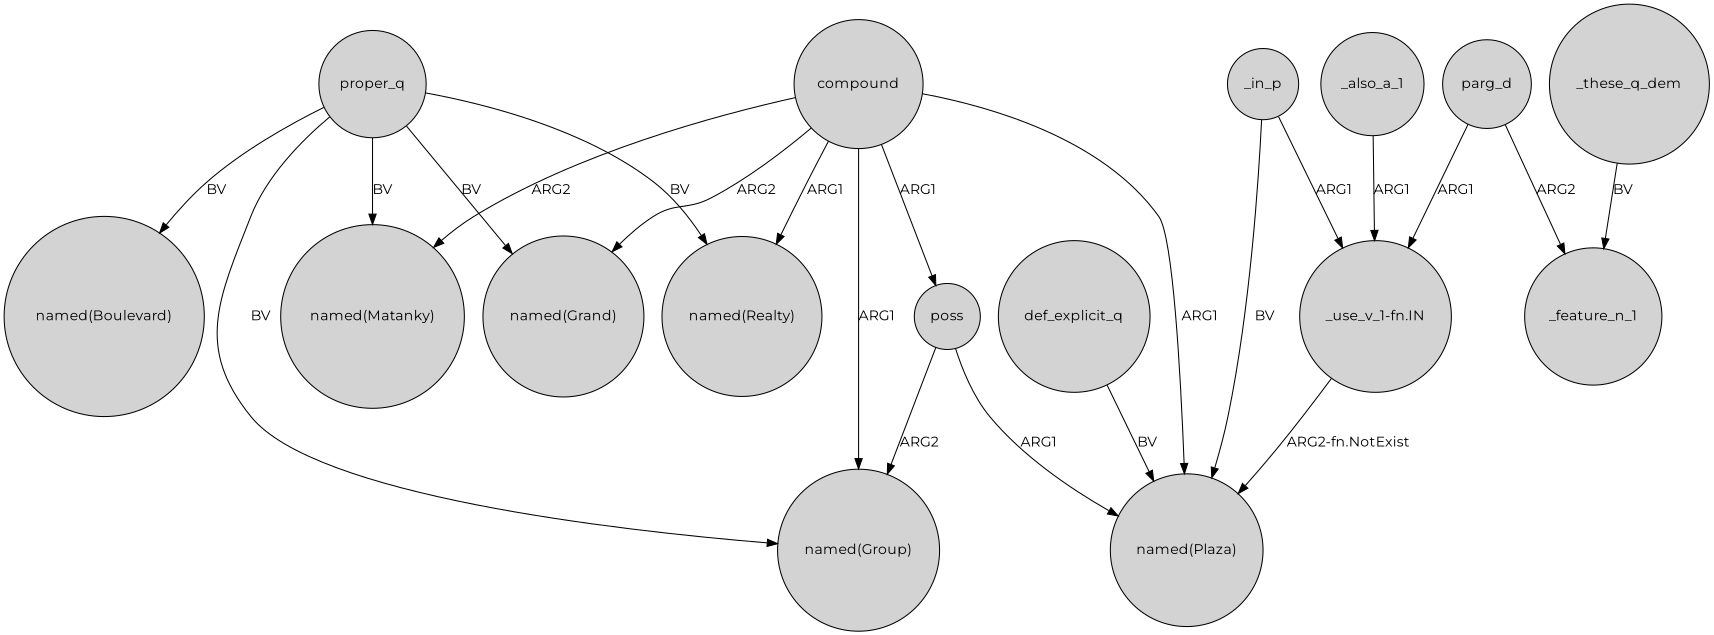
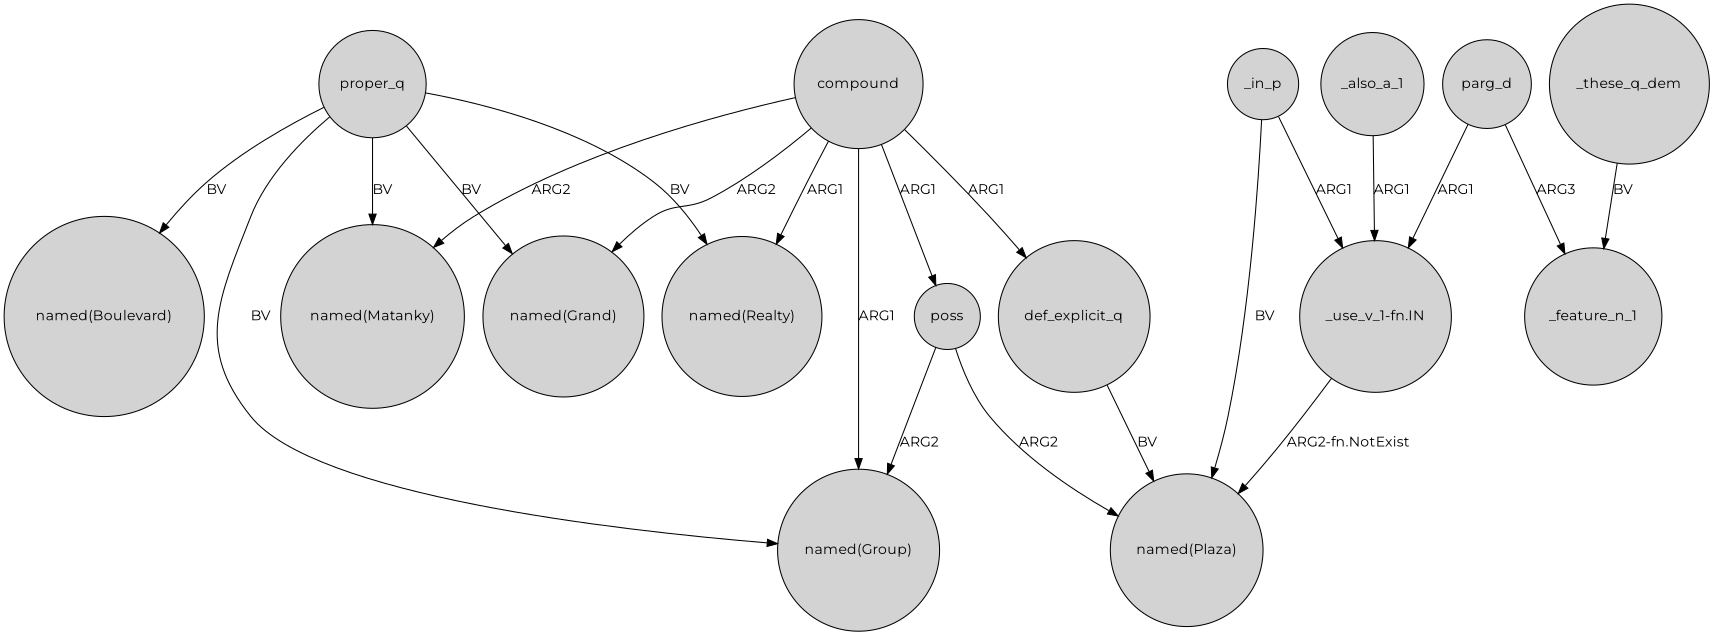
edge "parg_d" -> "_feature_n_1": label "ARG2" -> "ARG3"
edge "compound" -> "named(Plaza)": now "compound" -> "def_explicit_q"
edge "poss" -> "named(Plaza)": label "ARG1" -> "ARG2"
